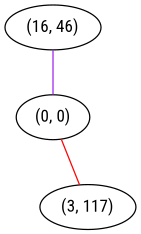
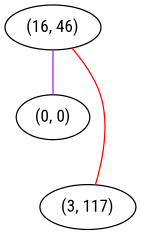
edge "(0, 0)" -- "(3, 117)": now "(16, 46)" -- "(3, 117)"
